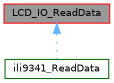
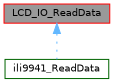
node "ili9341_ReadData": label "ili9341_ReadData" -> "ili9941_ReadData"
